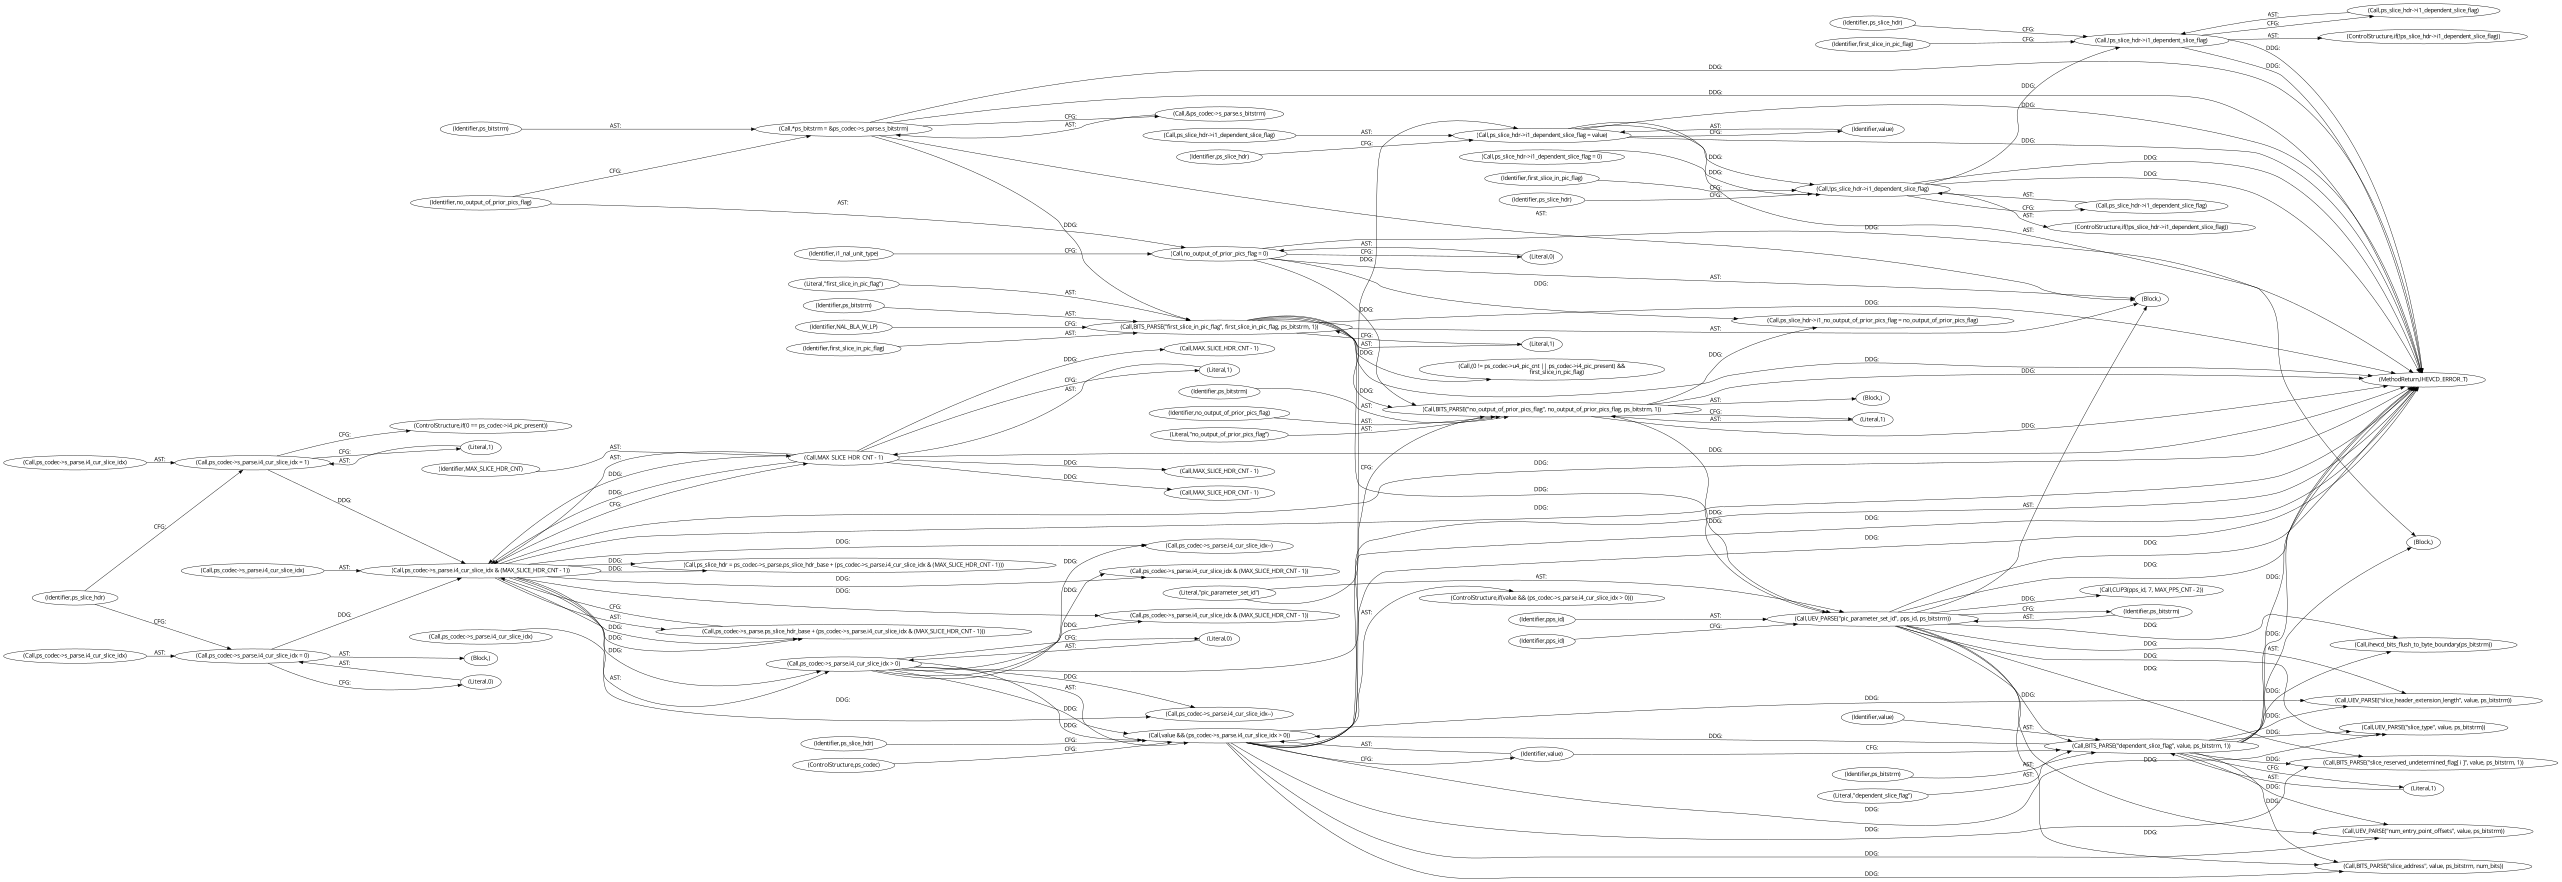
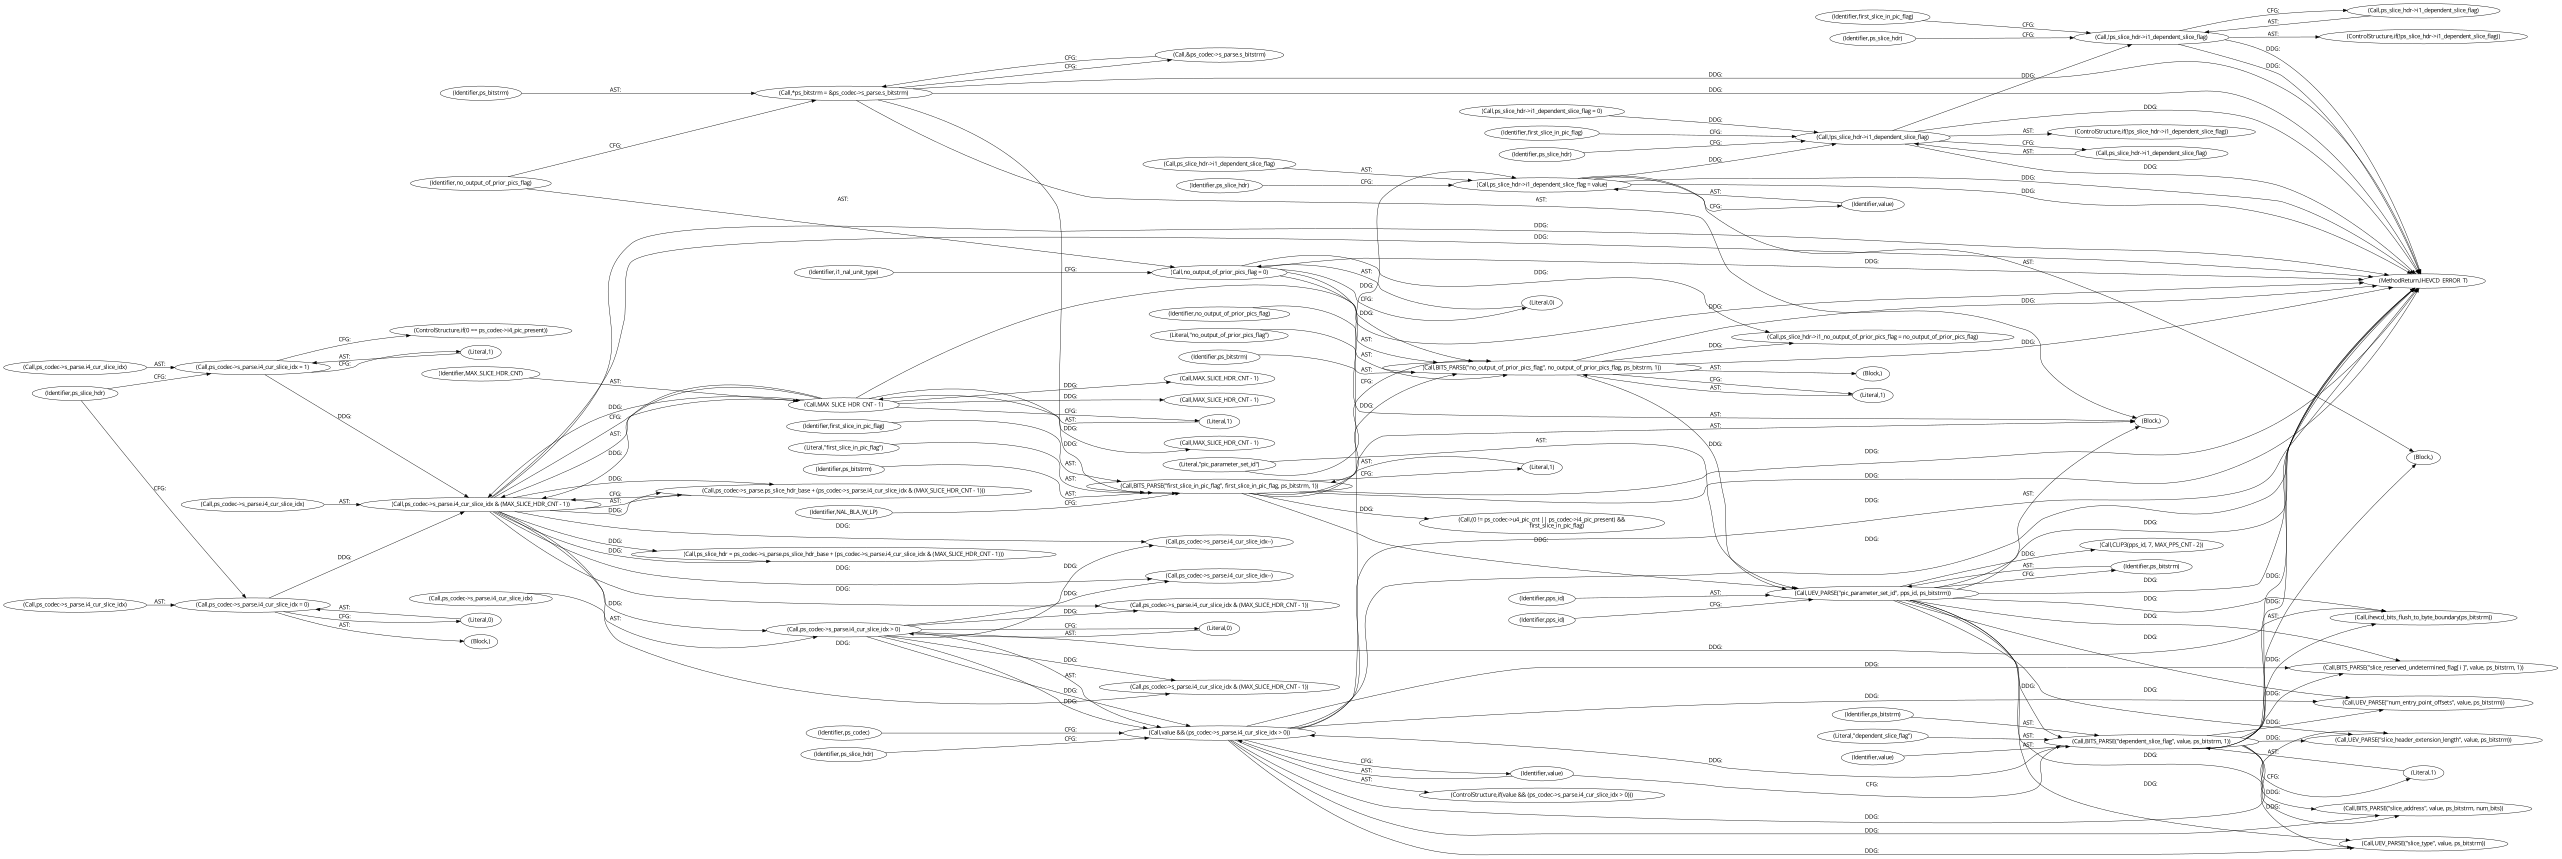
edge "(Call,&ps_codec->s_parse.s_bitstrm)" -> "(Call,*ps_bitstrm = &ps_codec->s_parse.s_bitstrm)": label "AST: " -> "CFG: "
edge "(Call,ps_codec->s_parse.i4_cur_slice_idx > 0)" -> "(MethodReturn,IHEVCD_ERROR_T)": now "(Call,ps_codec->s_parse.i4_cur_slice_idx > 0)" -> "(Call,ihevcd_bits_flush_to_byte_boundary(ps_bitstrm))"
node "(ControlStructure,ps_codec)": label "(ControlStructure,ps_codec)" -> "(Identifier,ps_codec)"
